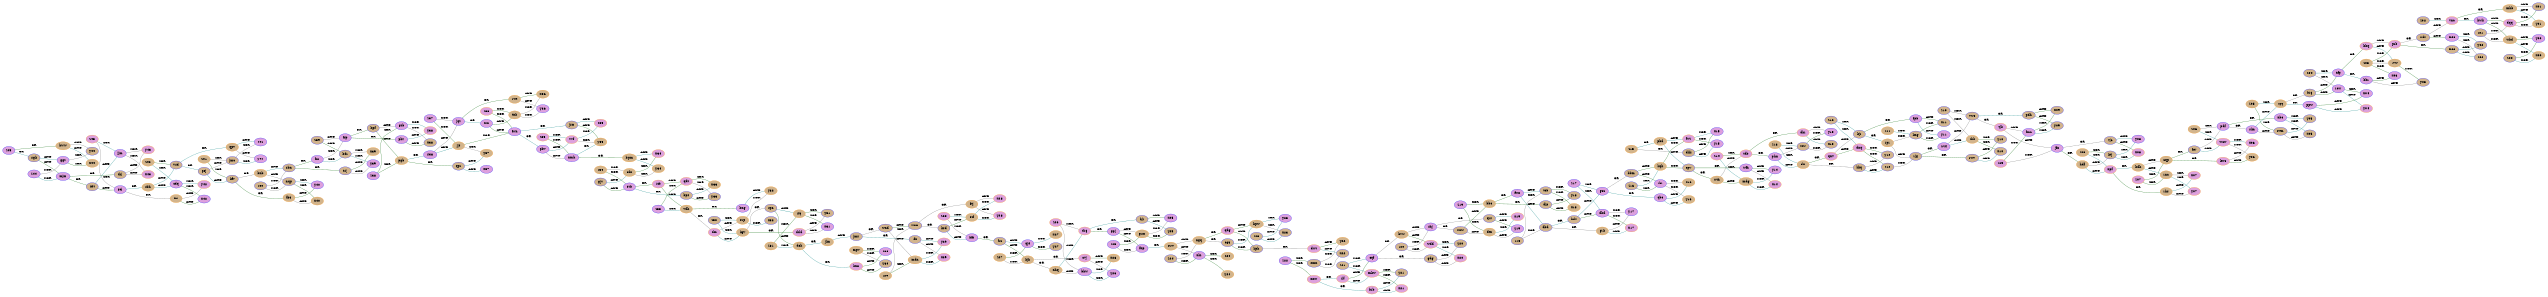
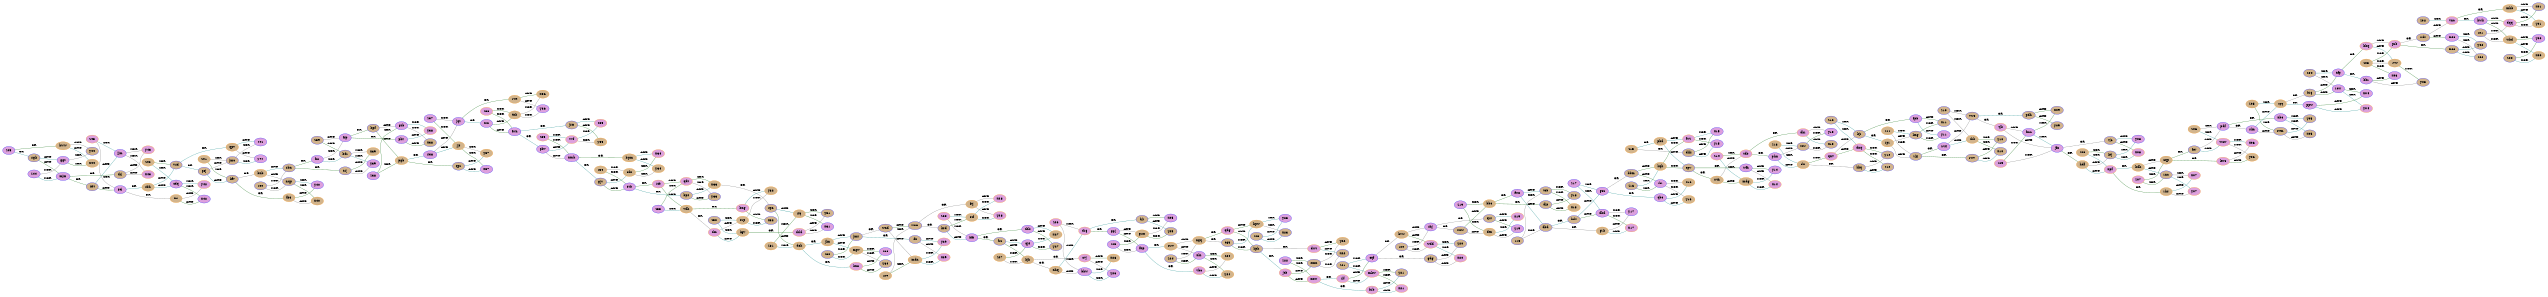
edge "x01" -- "dqq": label "XOR" -> "AND"
edge "rcw" -- "y04": label "AND" -> "XOR"
edge "y09" -- "fmc": now "jfn" -- "fmc"
edge "kng" -- "rpr": label "XOR" -> "AND"
edge "fwh" -- "jjs": now "x37" -- "jjs"
edge "y35" -- "nmh": now "gjv" -- "nmh"
edge "qnv" -- "ckr": label "OR" -> "XOR"
edge "rjg" -- "x12": now "rjg" -- "z11"
node "rnc": color darkorange -> blue
node "bng": color blue -> darkorange
edge "spc" -- "kgv": now "spc" -- "x33"
edge "bng" -- "x32": added, label "AND"
edge "stf" -- "ksd": label "AND" -> "XOR"
node "chk": added
edge "jkn" -- "mpv": added, label "AND"
node "z30": added
node "vbc": added
node "jcb": added
